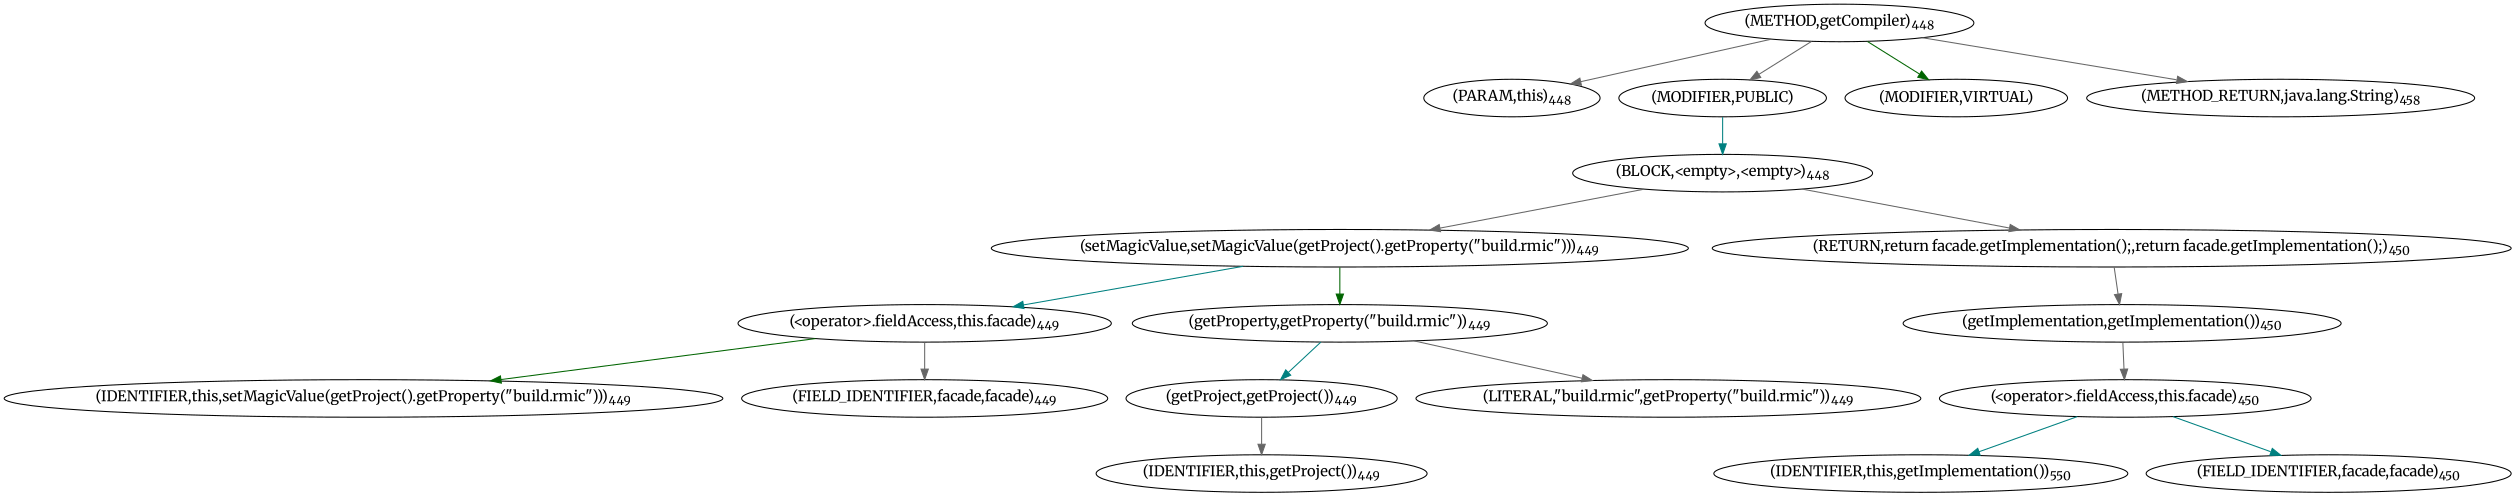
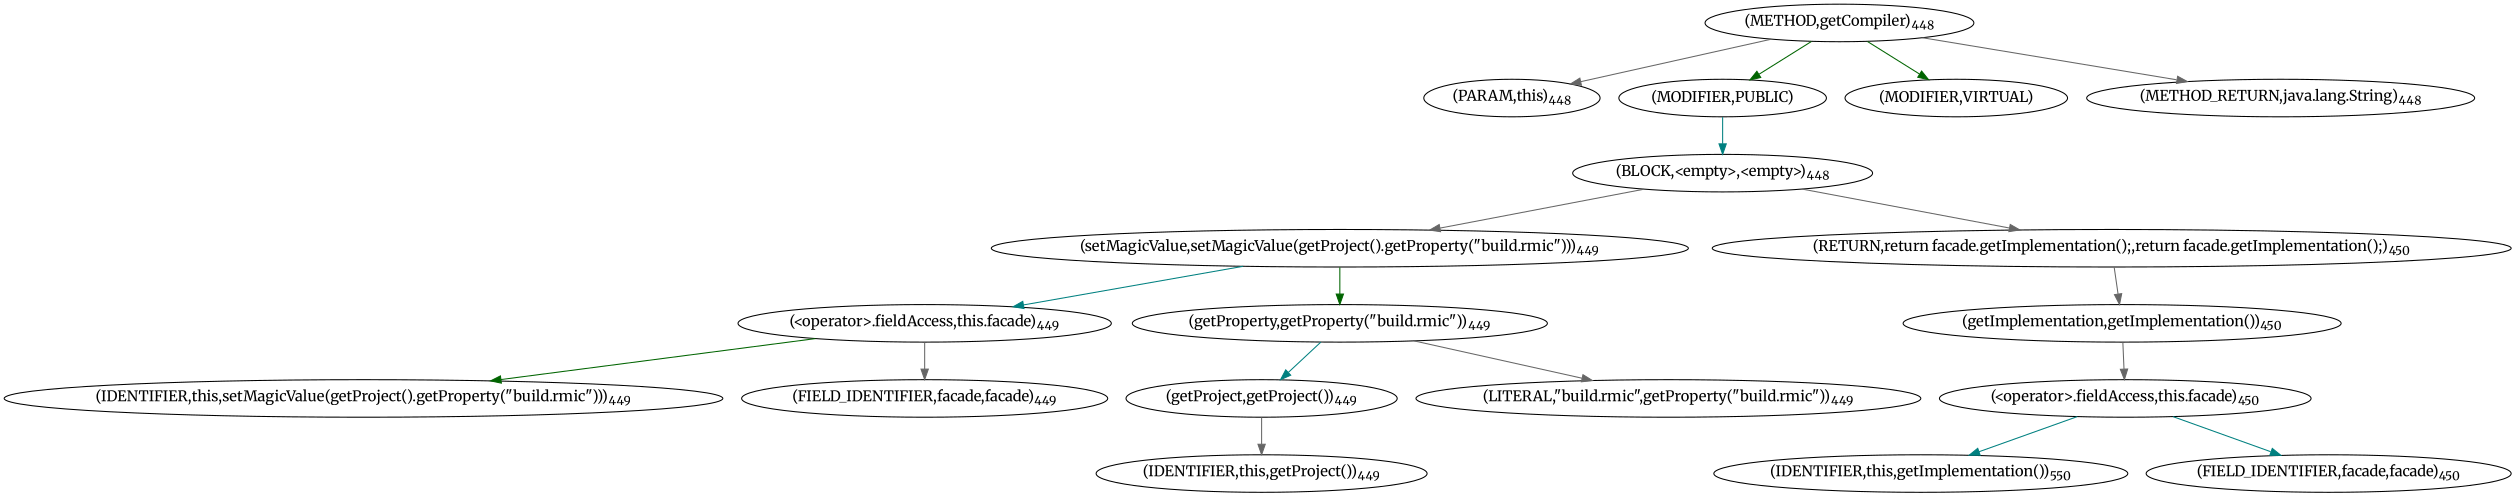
edge "(METHOD,getCompiler)" -> "(MODIFIER,PUBLIC)": color gray40 -> darkgreen
node "(METHOD_RETURN,java.lang.String)": text "458" -> "448"
